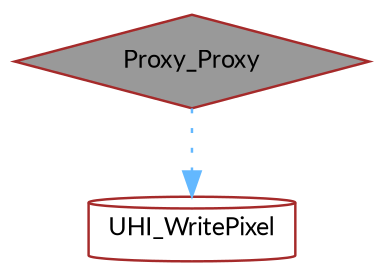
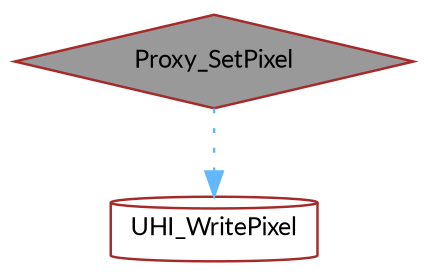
node "Proxy_Proxy": label "Proxy_Proxy" -> "Proxy_SetPixel"
